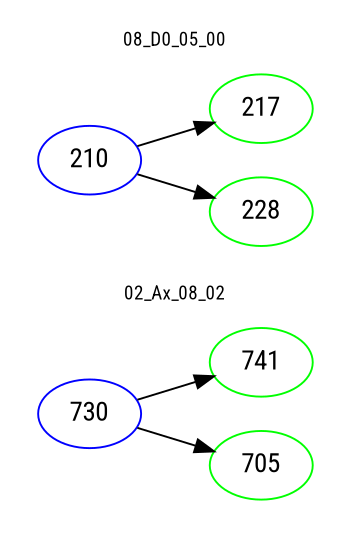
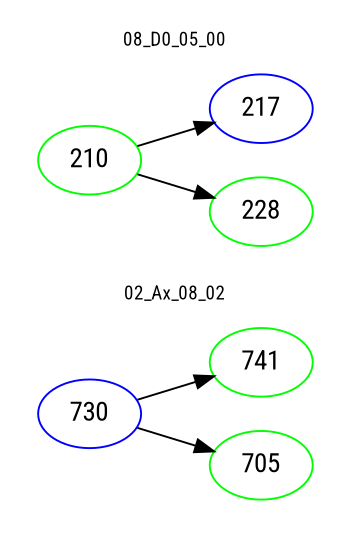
node "217": color green -> blue
node "210": color blue -> green
